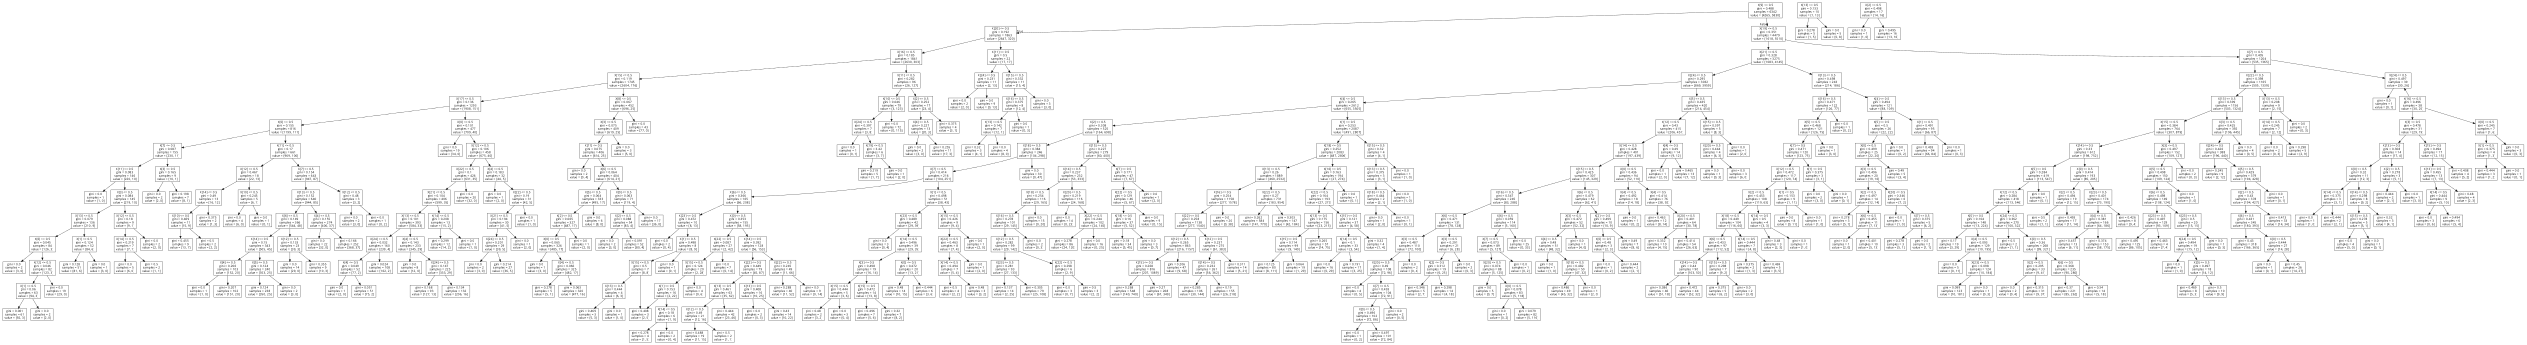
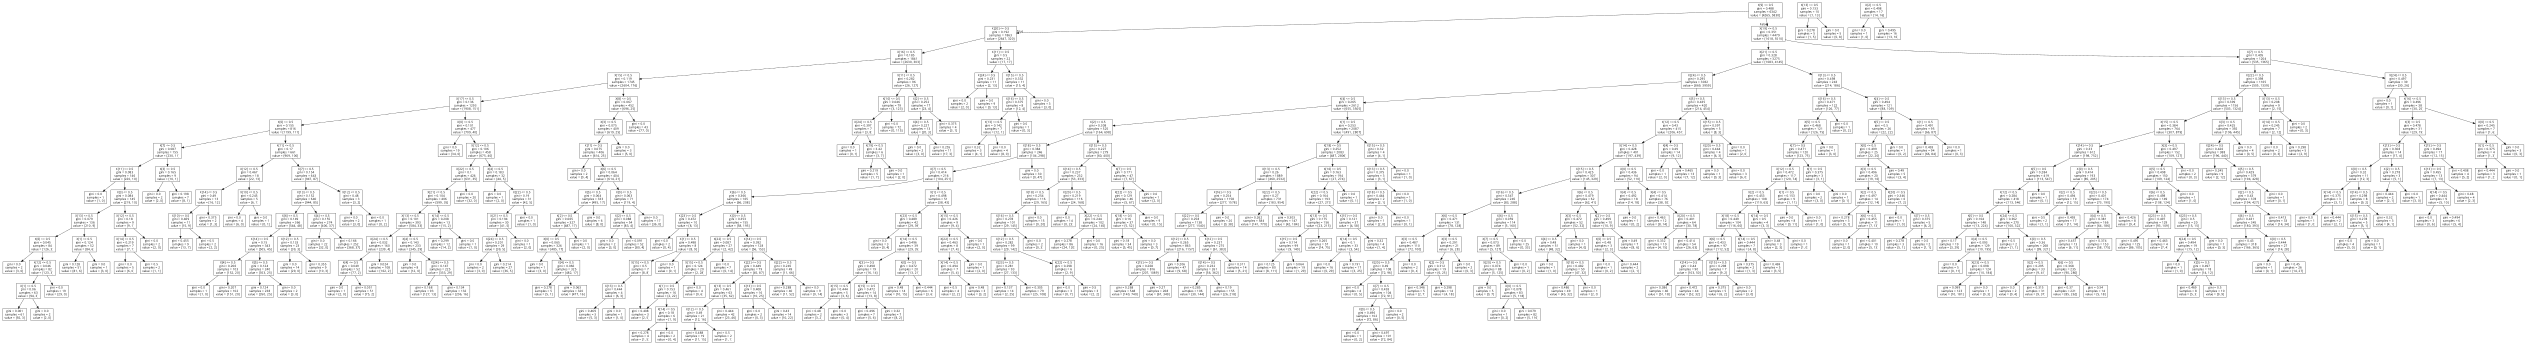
edge "X[16] <= 0.5 gini = 0.496 samples = 38 value = [30, 25]" -> "X[24] <= 0.5 gini = 0.497 samples = 39 value = [30, 26]": reversed
